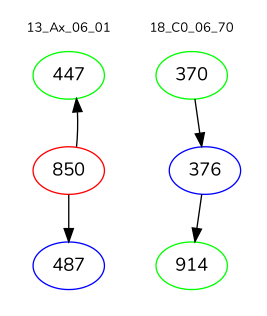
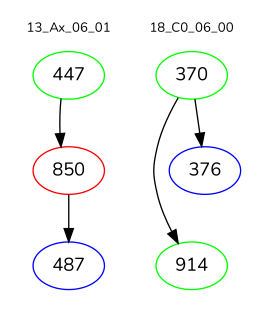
cluster "18_C0_06_70": label "18_C0_06_70" -> "18_C0_06_00"
edge "850" -> "447": reversed
edge "376" -> "914": now "370" -> "914"
